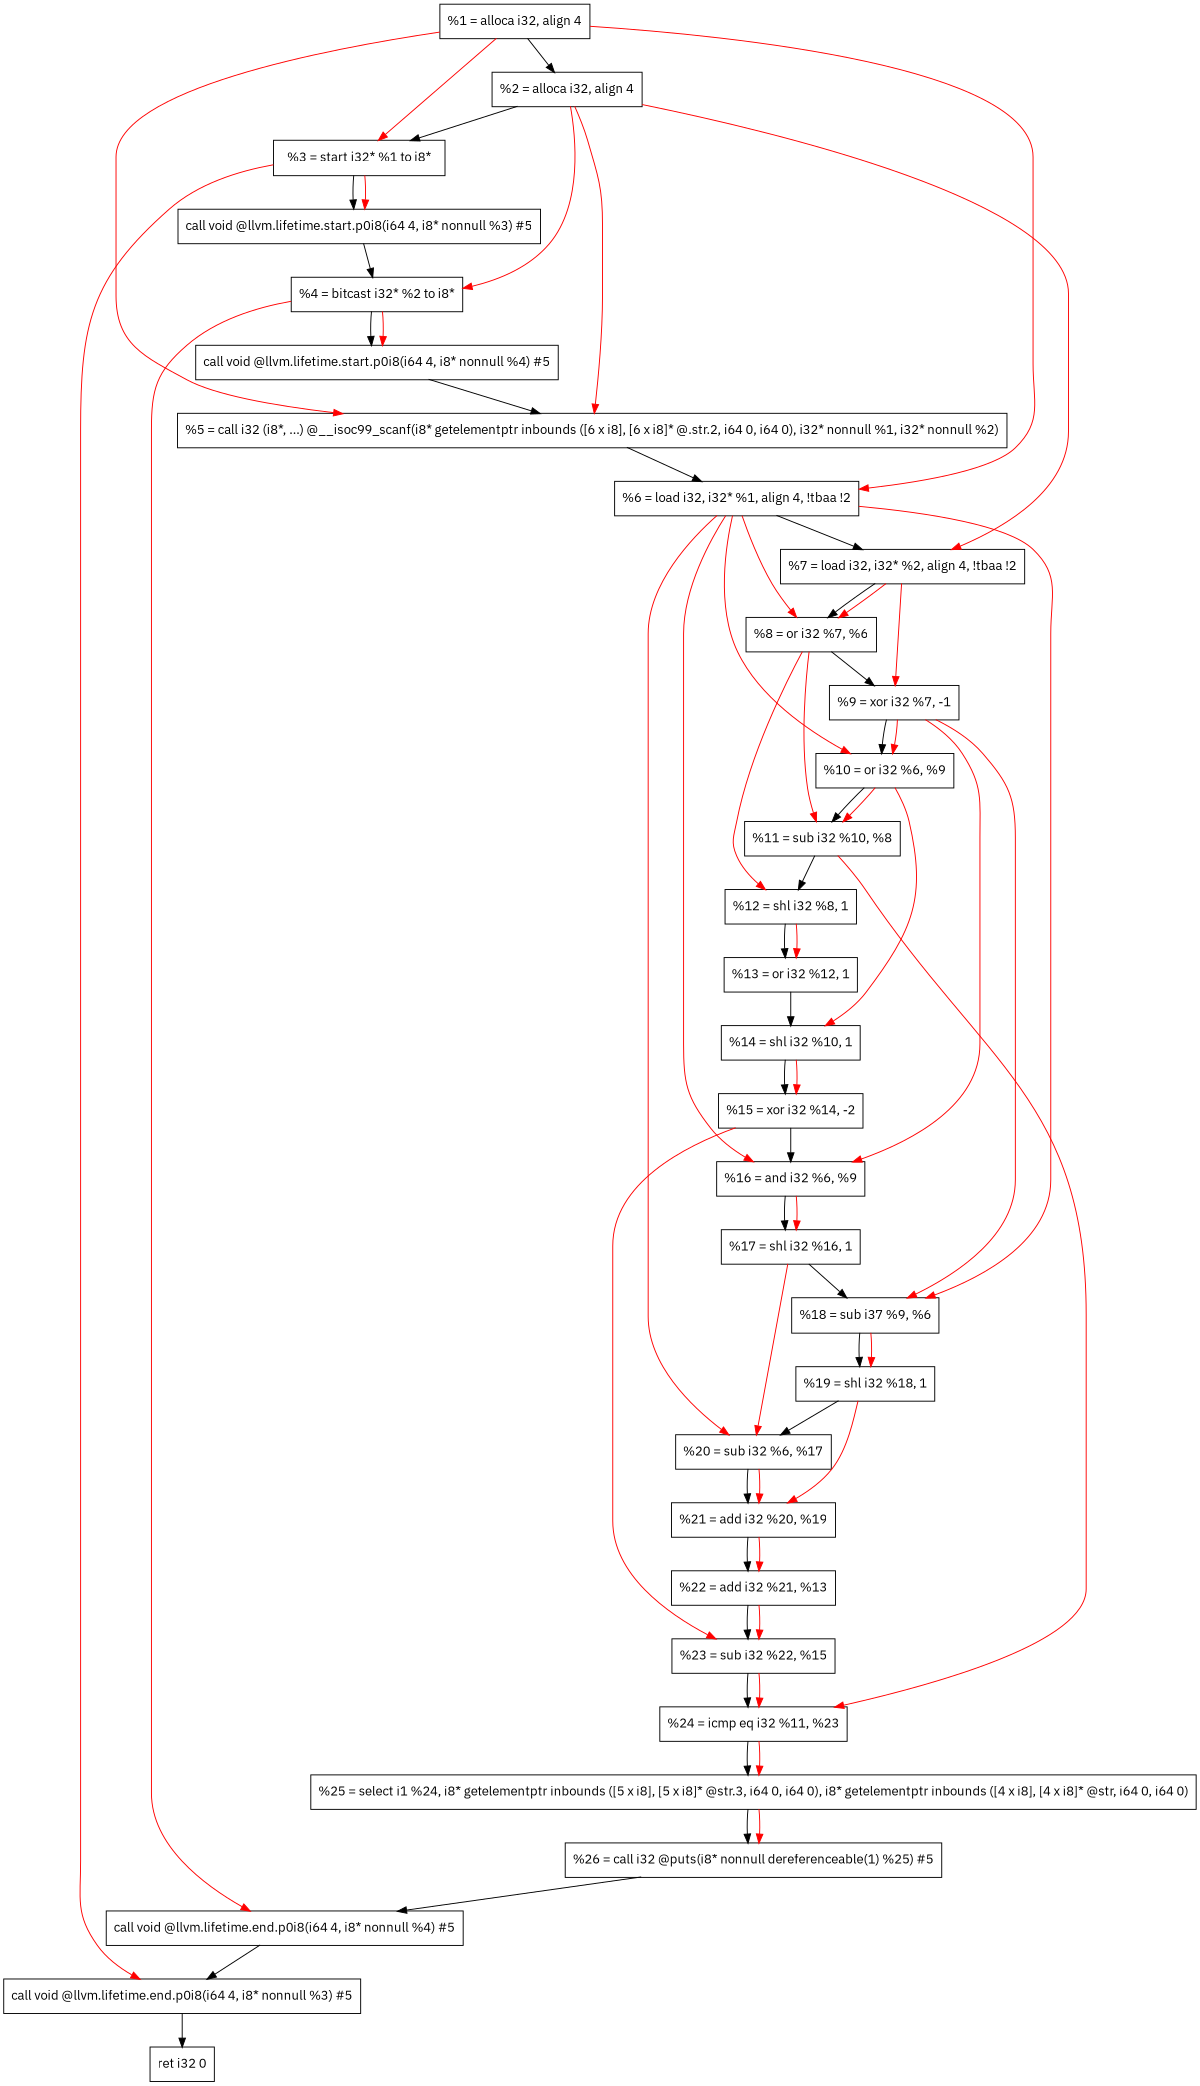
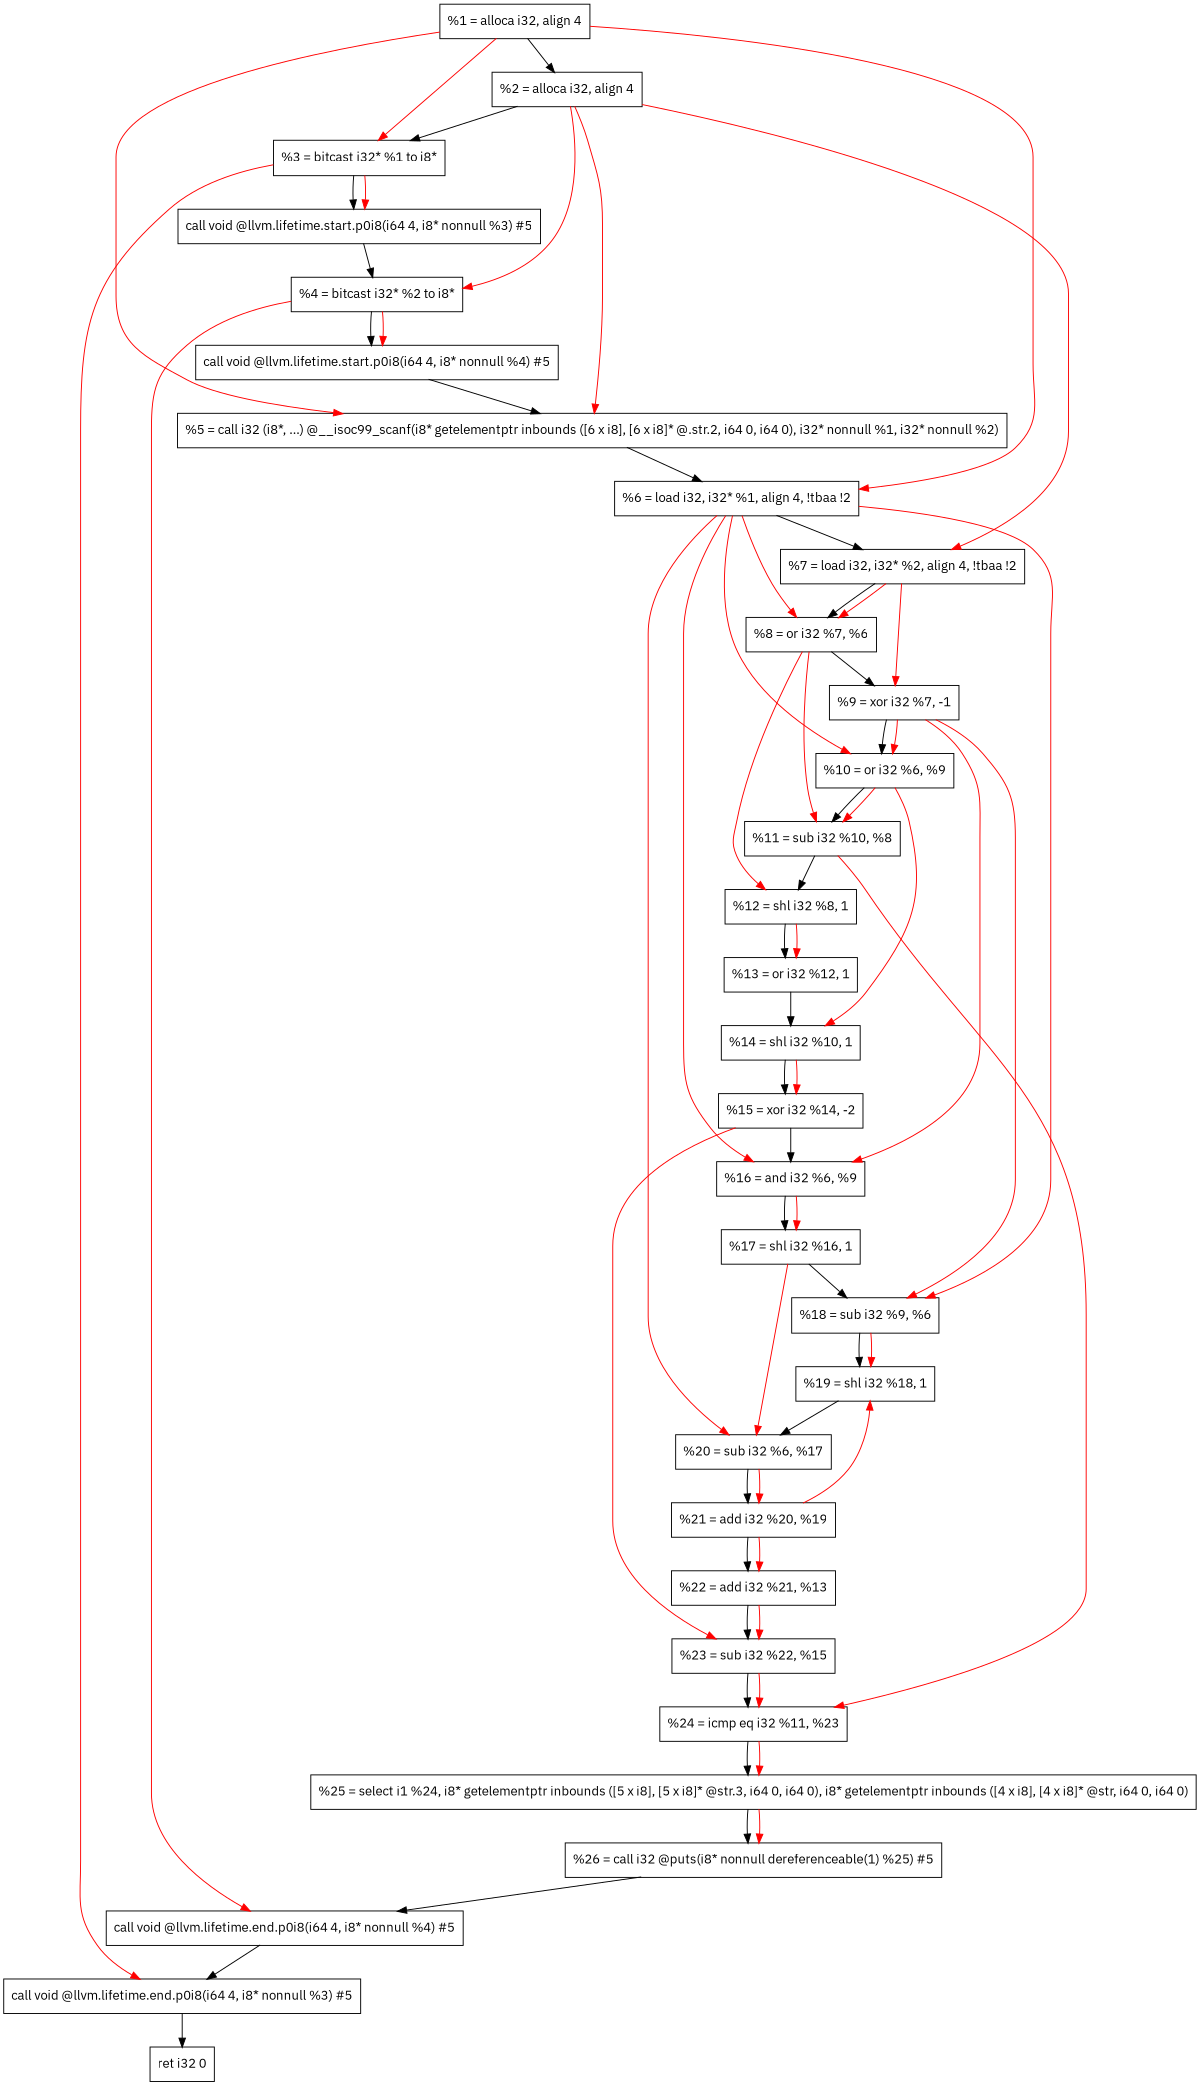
node "%3 = start i32* %1 to i8*": label "%3 = start i32* %1 to i8*" -> "%3 = bitcast i32* %1 to i8*"
node "%18 = sub i37 %9, %6": label "%18 = sub i37 %9, %6" -> "%18 = sub i32 %9, %6"
edge "%19 = shl i32 %18, 1" -> "%21 = add i32 %20, %19": reversed
